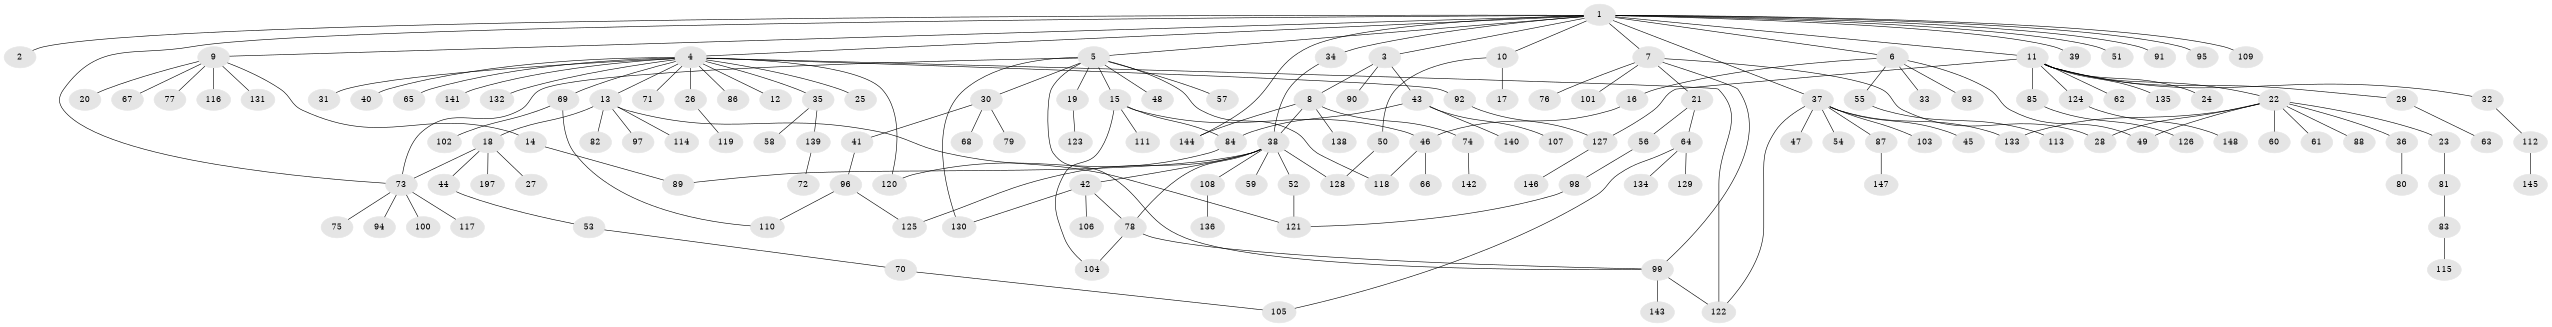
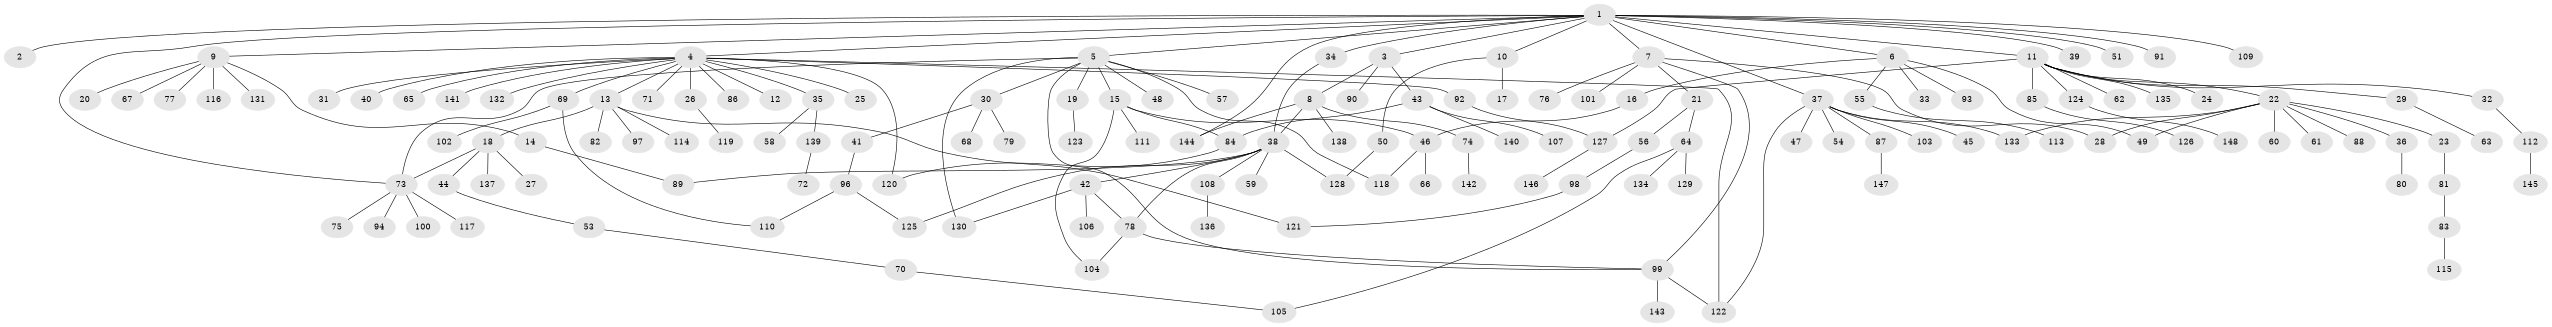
node "95": removed
node "197": label "197" -> "137"
node "52": removed
